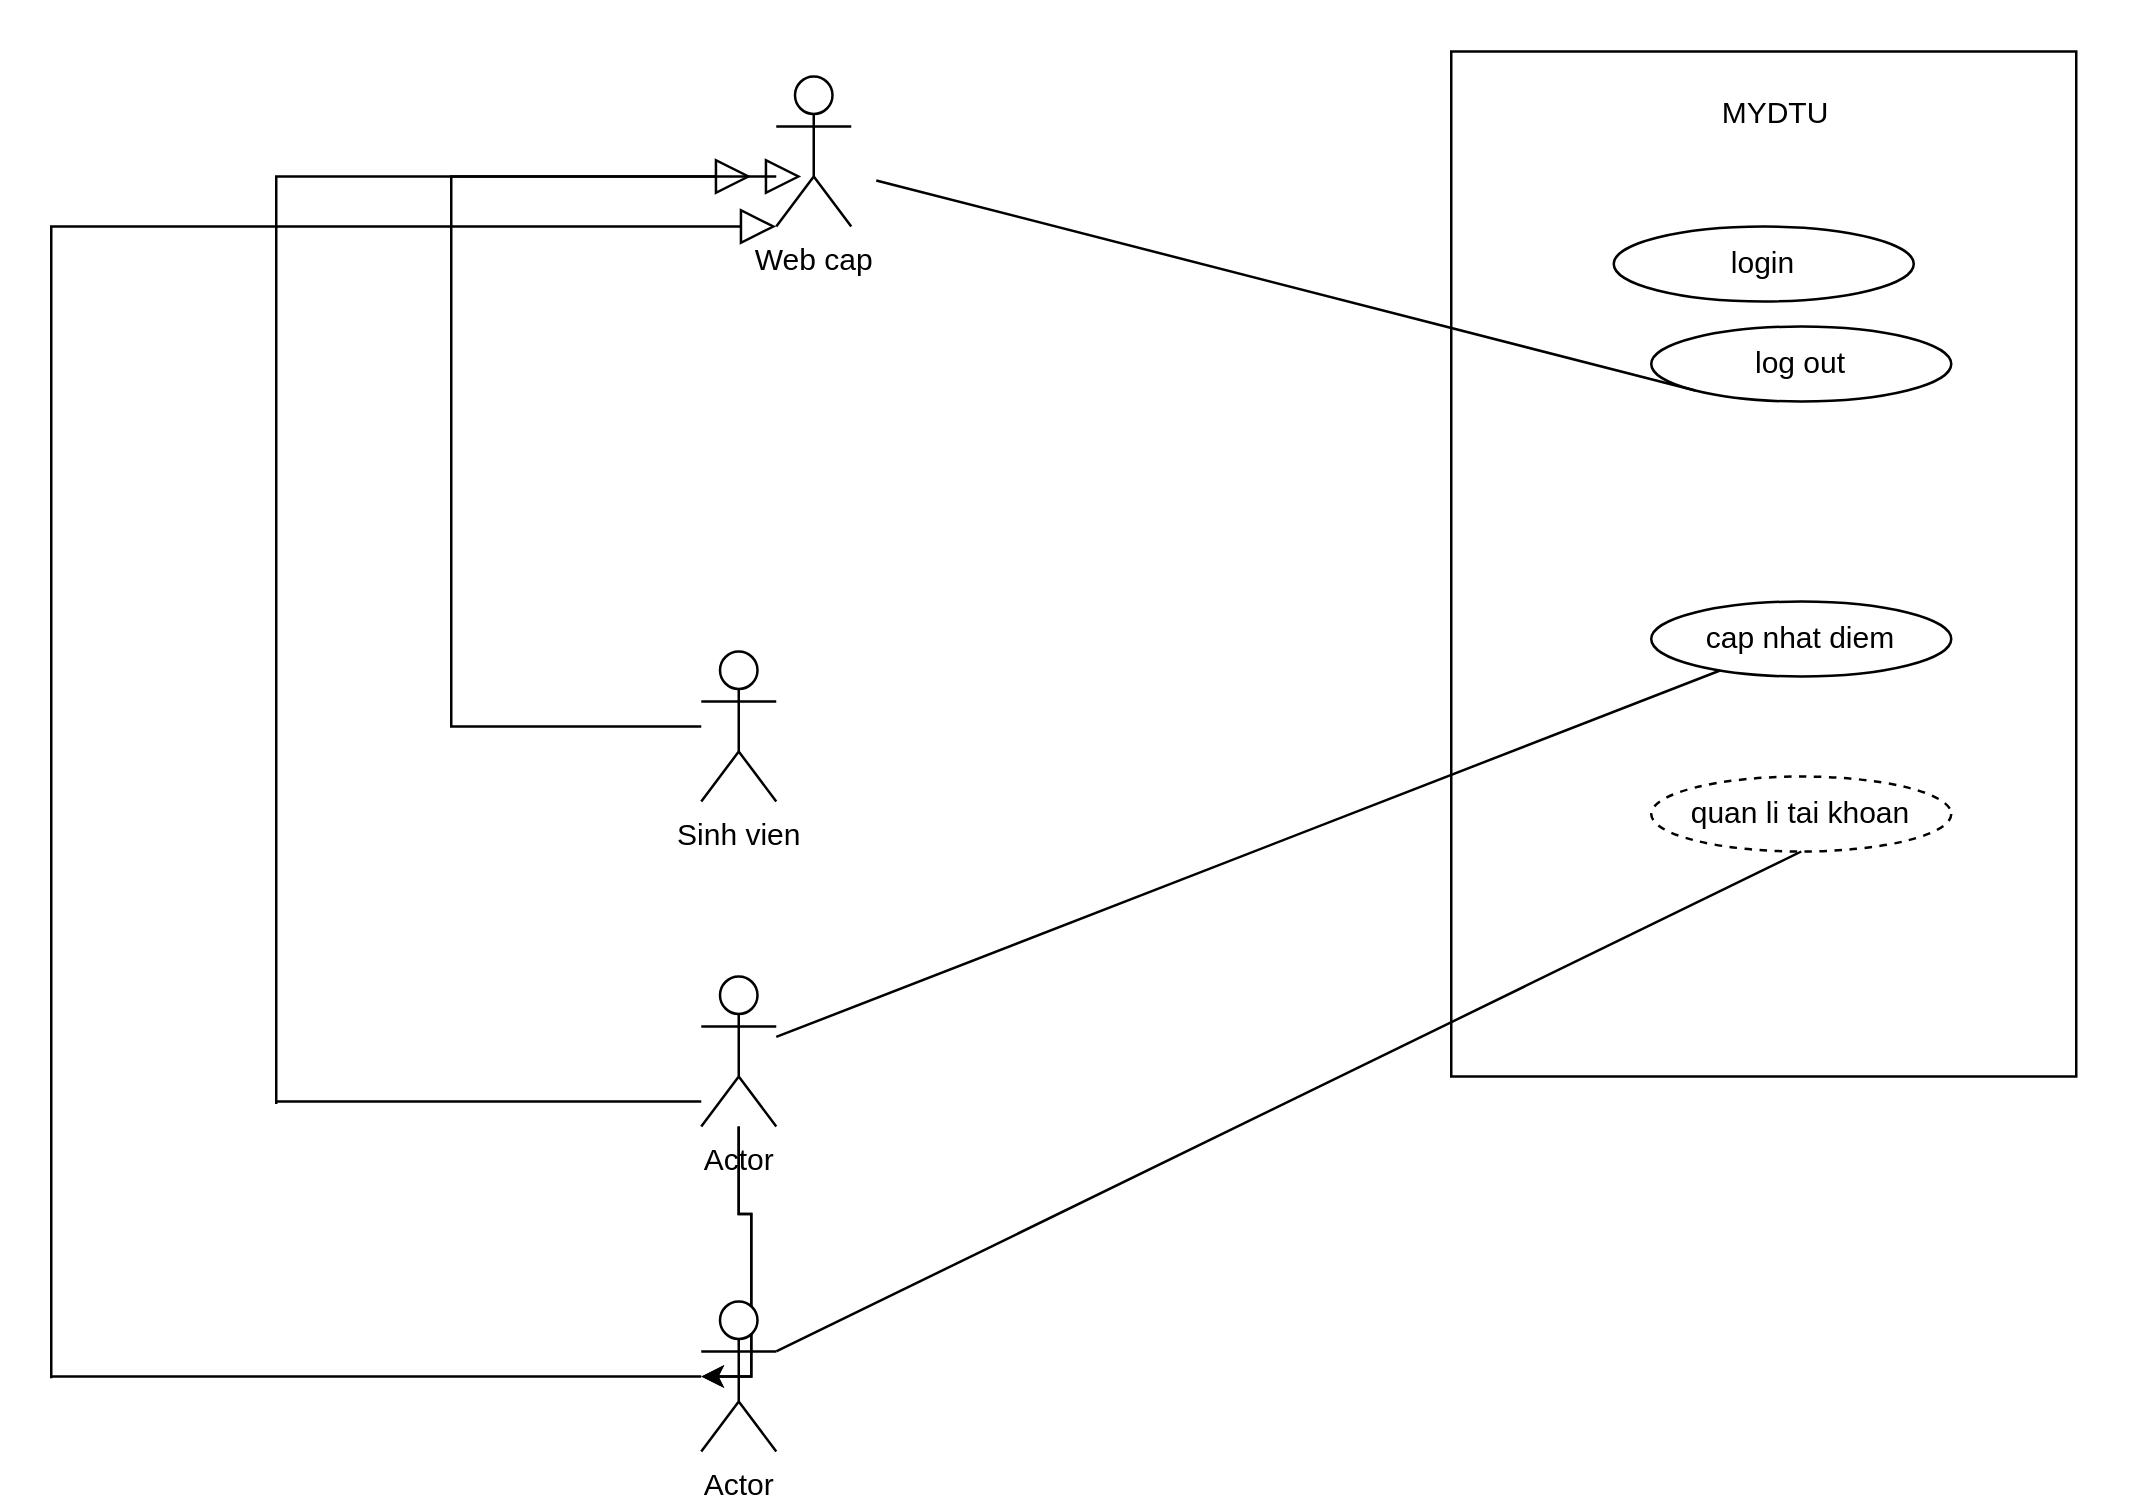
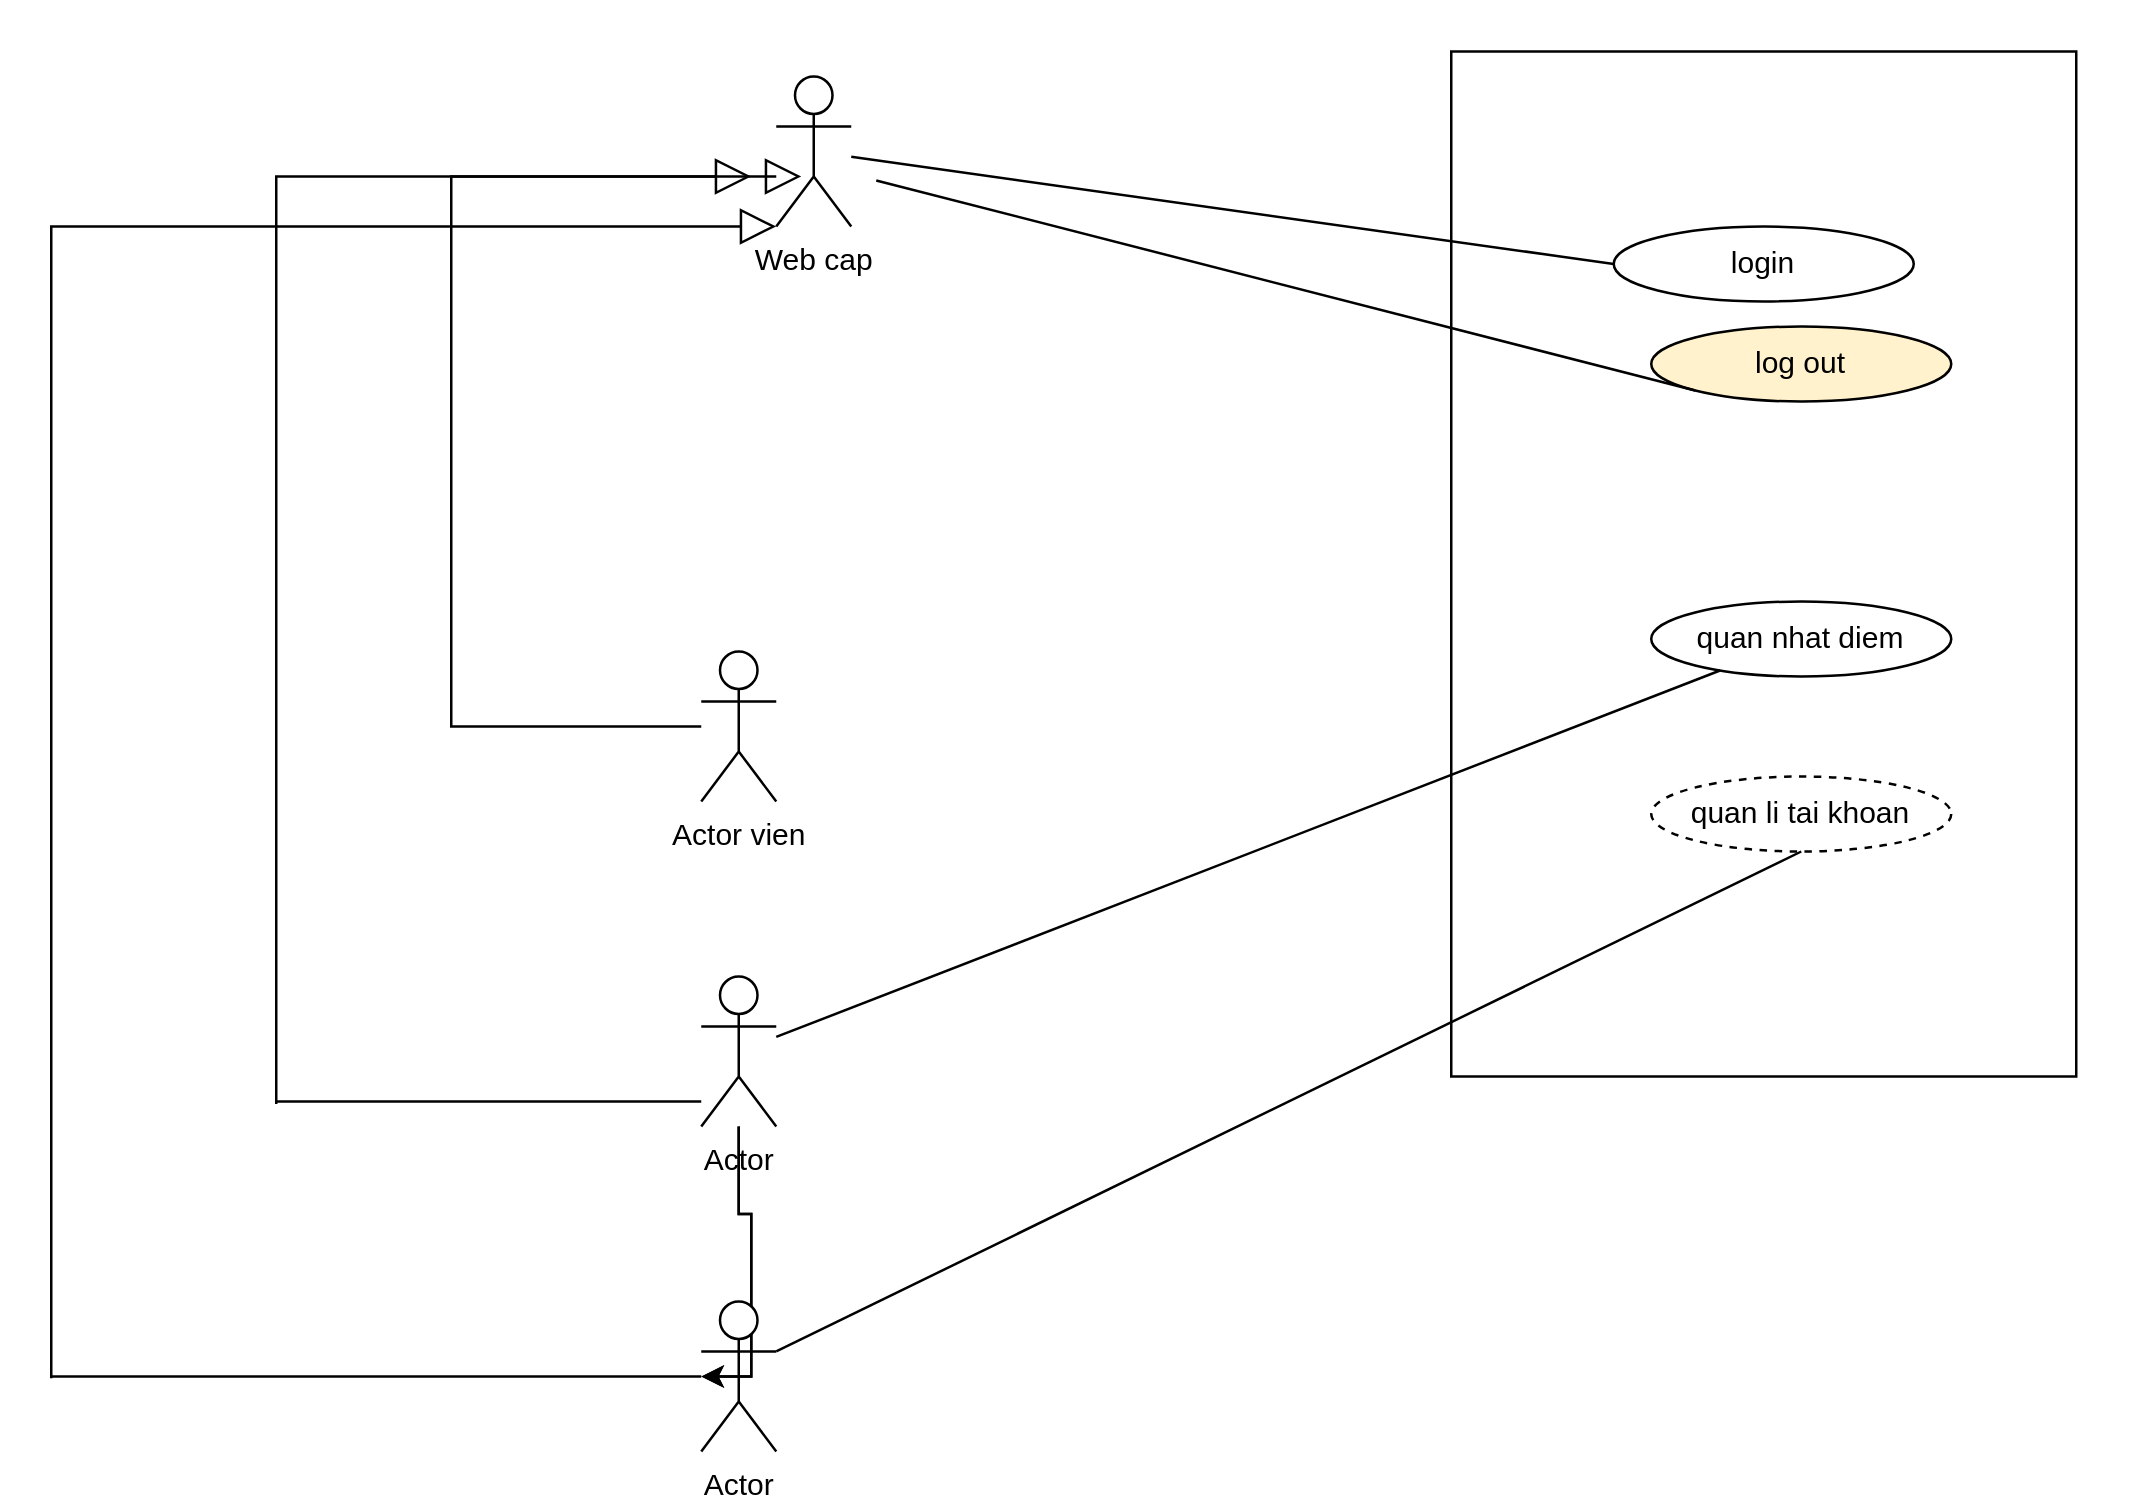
node "MYDTU": removed
edge "Web cap" -- "login": added
node "log out": fillcolor #ffffff -> #fff2cc
node "cap nhat diem": label "cap nhat diem" -> "quan nhat diem"
node "Sinh vien": label "Sinh vien" -> "Actor vien"
